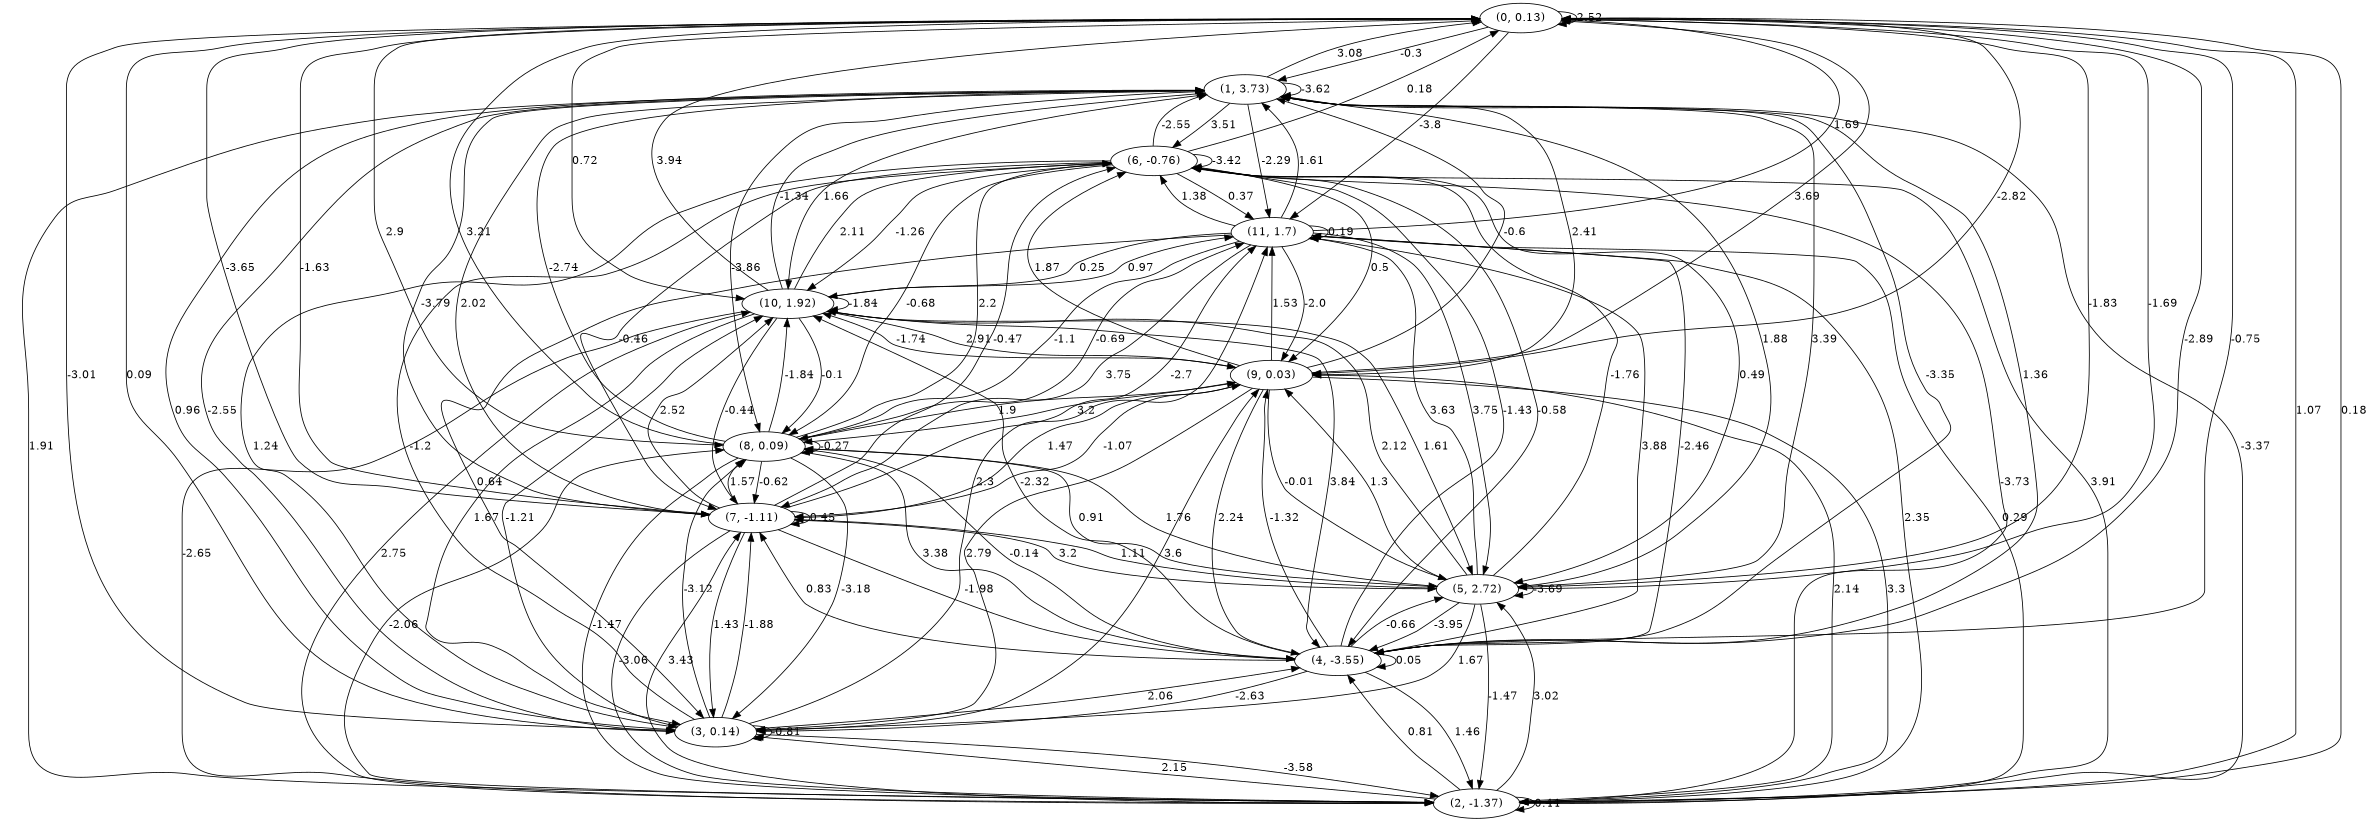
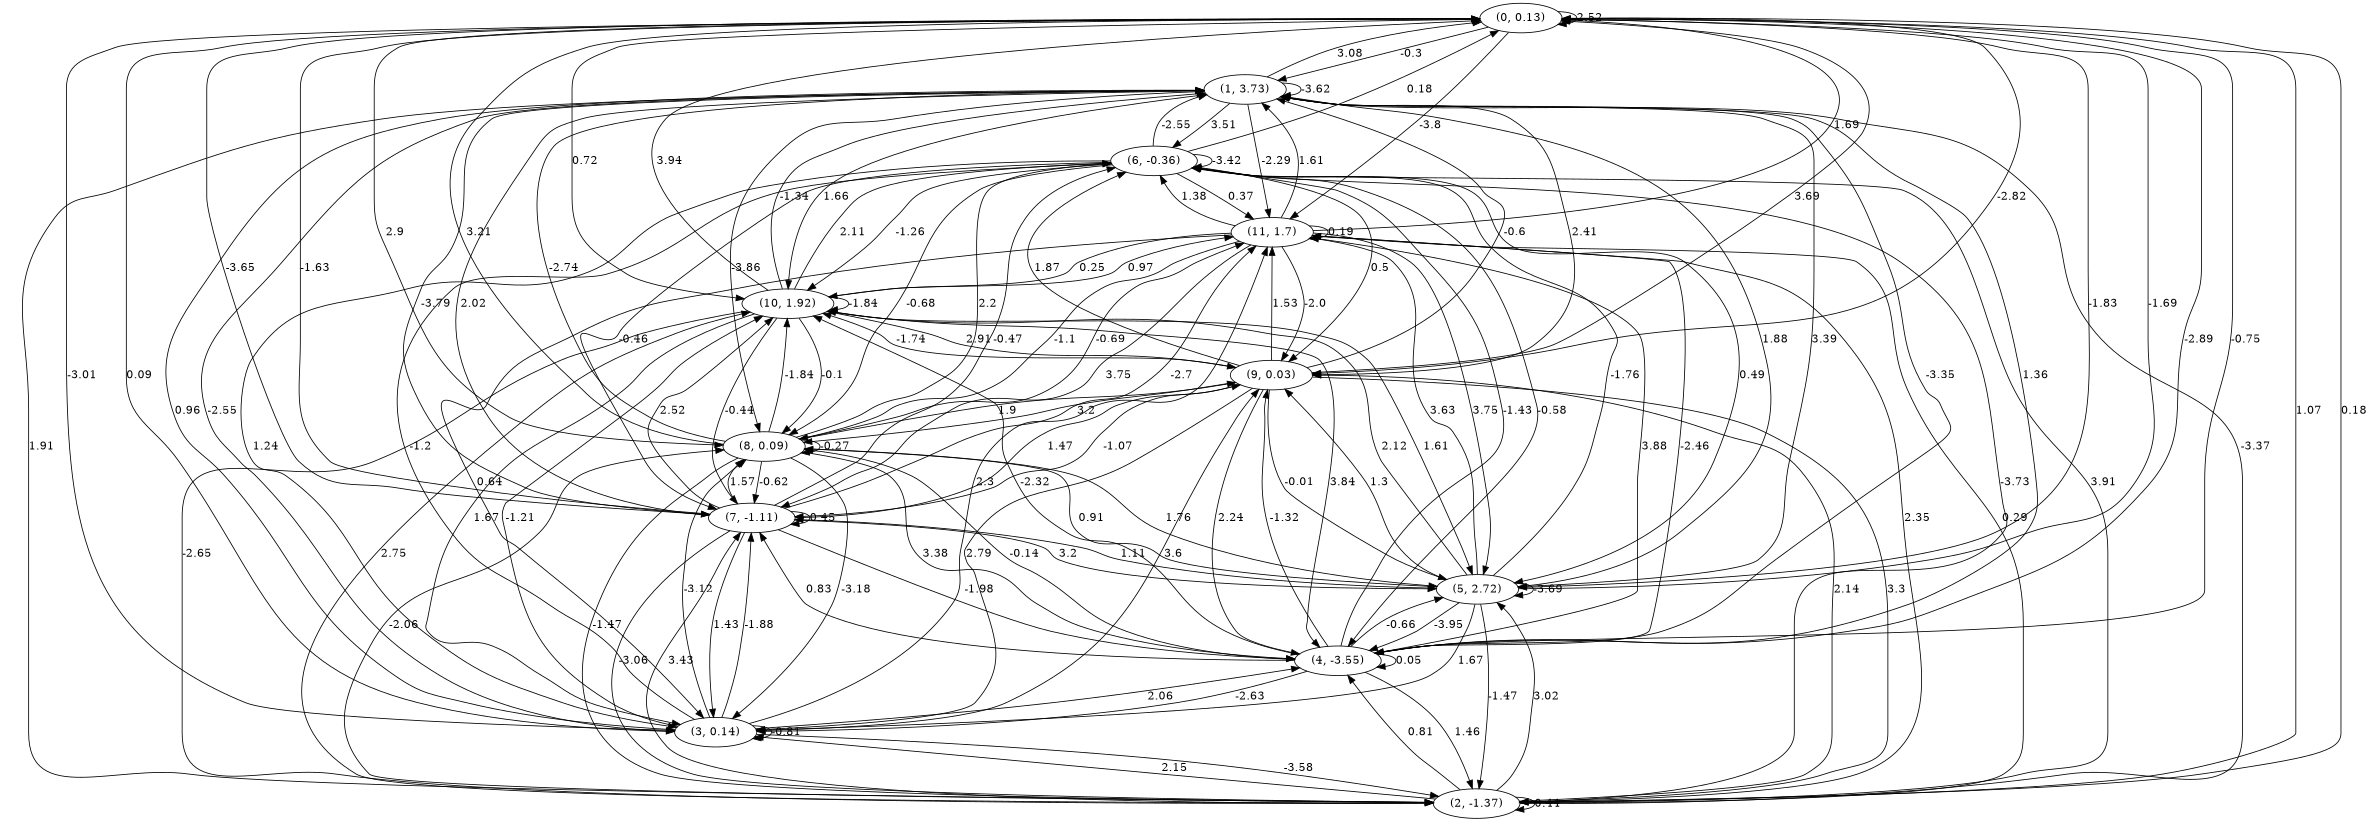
node "(6, -0.76)": label "(6, -0.76)" -> "(6, -0.36)"
